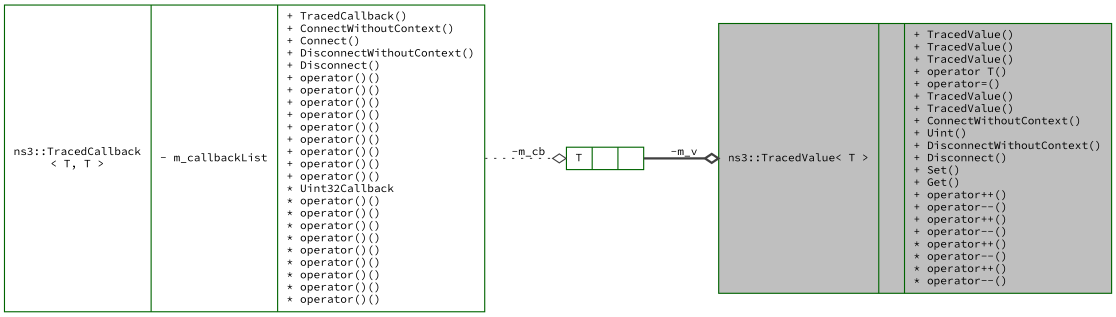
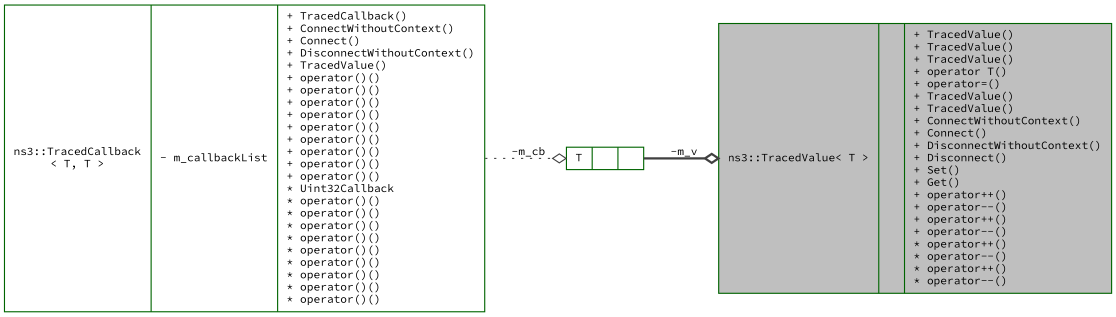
node "ns3::TracedCallback": text "+ Disconnect()" -> "+ TracedValue()"
node "ns3::TracedValue< T >": text "+ Uint()" -> "+ Connect()"
